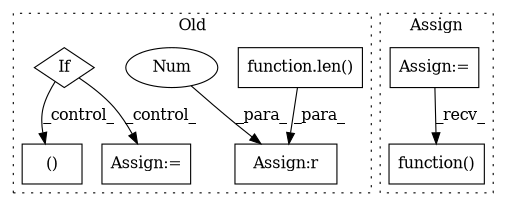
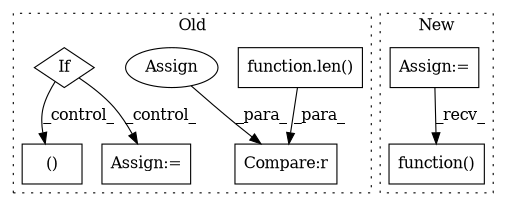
cluster "Assign": label "Assign" -> "New"
node "Num": label "Num" -> "Assign"
node "Assign:r": label "Assign:r" -> "Compare:r"
